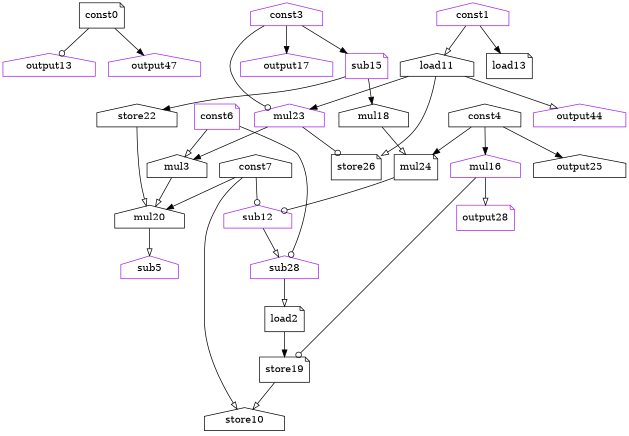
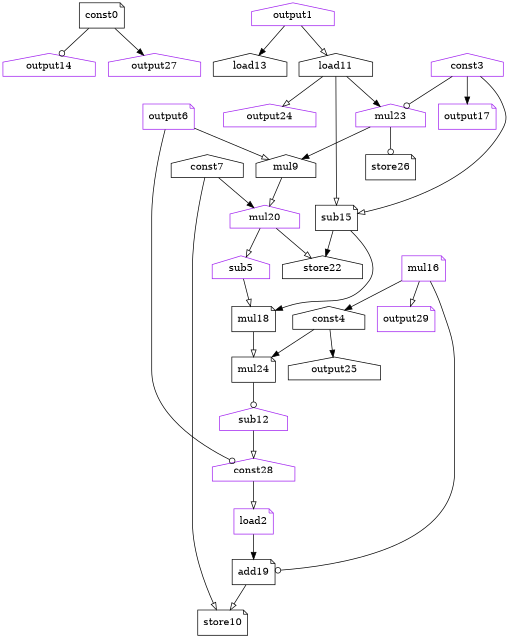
node "const1": label "const1" -> "output1"
edge "const3" -> "sub15": arrowhead normal -> onormal
node "output13": label "output13" -> "output14"
node "output47": label "output47" -> "output27"
node "output17": shape house -> note
node "sub15": color purple -> black
node "load13": shape note -> house
node "const6": label "const6" -> "output6"
node "mul18": shape house -> note
node "output44": label "output44" -> "output24"
edge "load11" -> "store26": now "load11" -> "sub15"
edge "const4" -> "mul16": reversed
edge "store22" -> "mul20": reversed
node "mul3": label "mul3" -> "mul9"
node "mul16": shape house -> note
edge "const7" -> "sub12": removed
node "mul20": color black -> purple
node "output28": label "output28" -> "output29"
node "sub28": label "sub28" -> "const28"
edge "sub5" -> "mul18": added
node "load2": color black -> purple
node "store19": label "store19" -> "add19"
node "store10": shape house -> note
